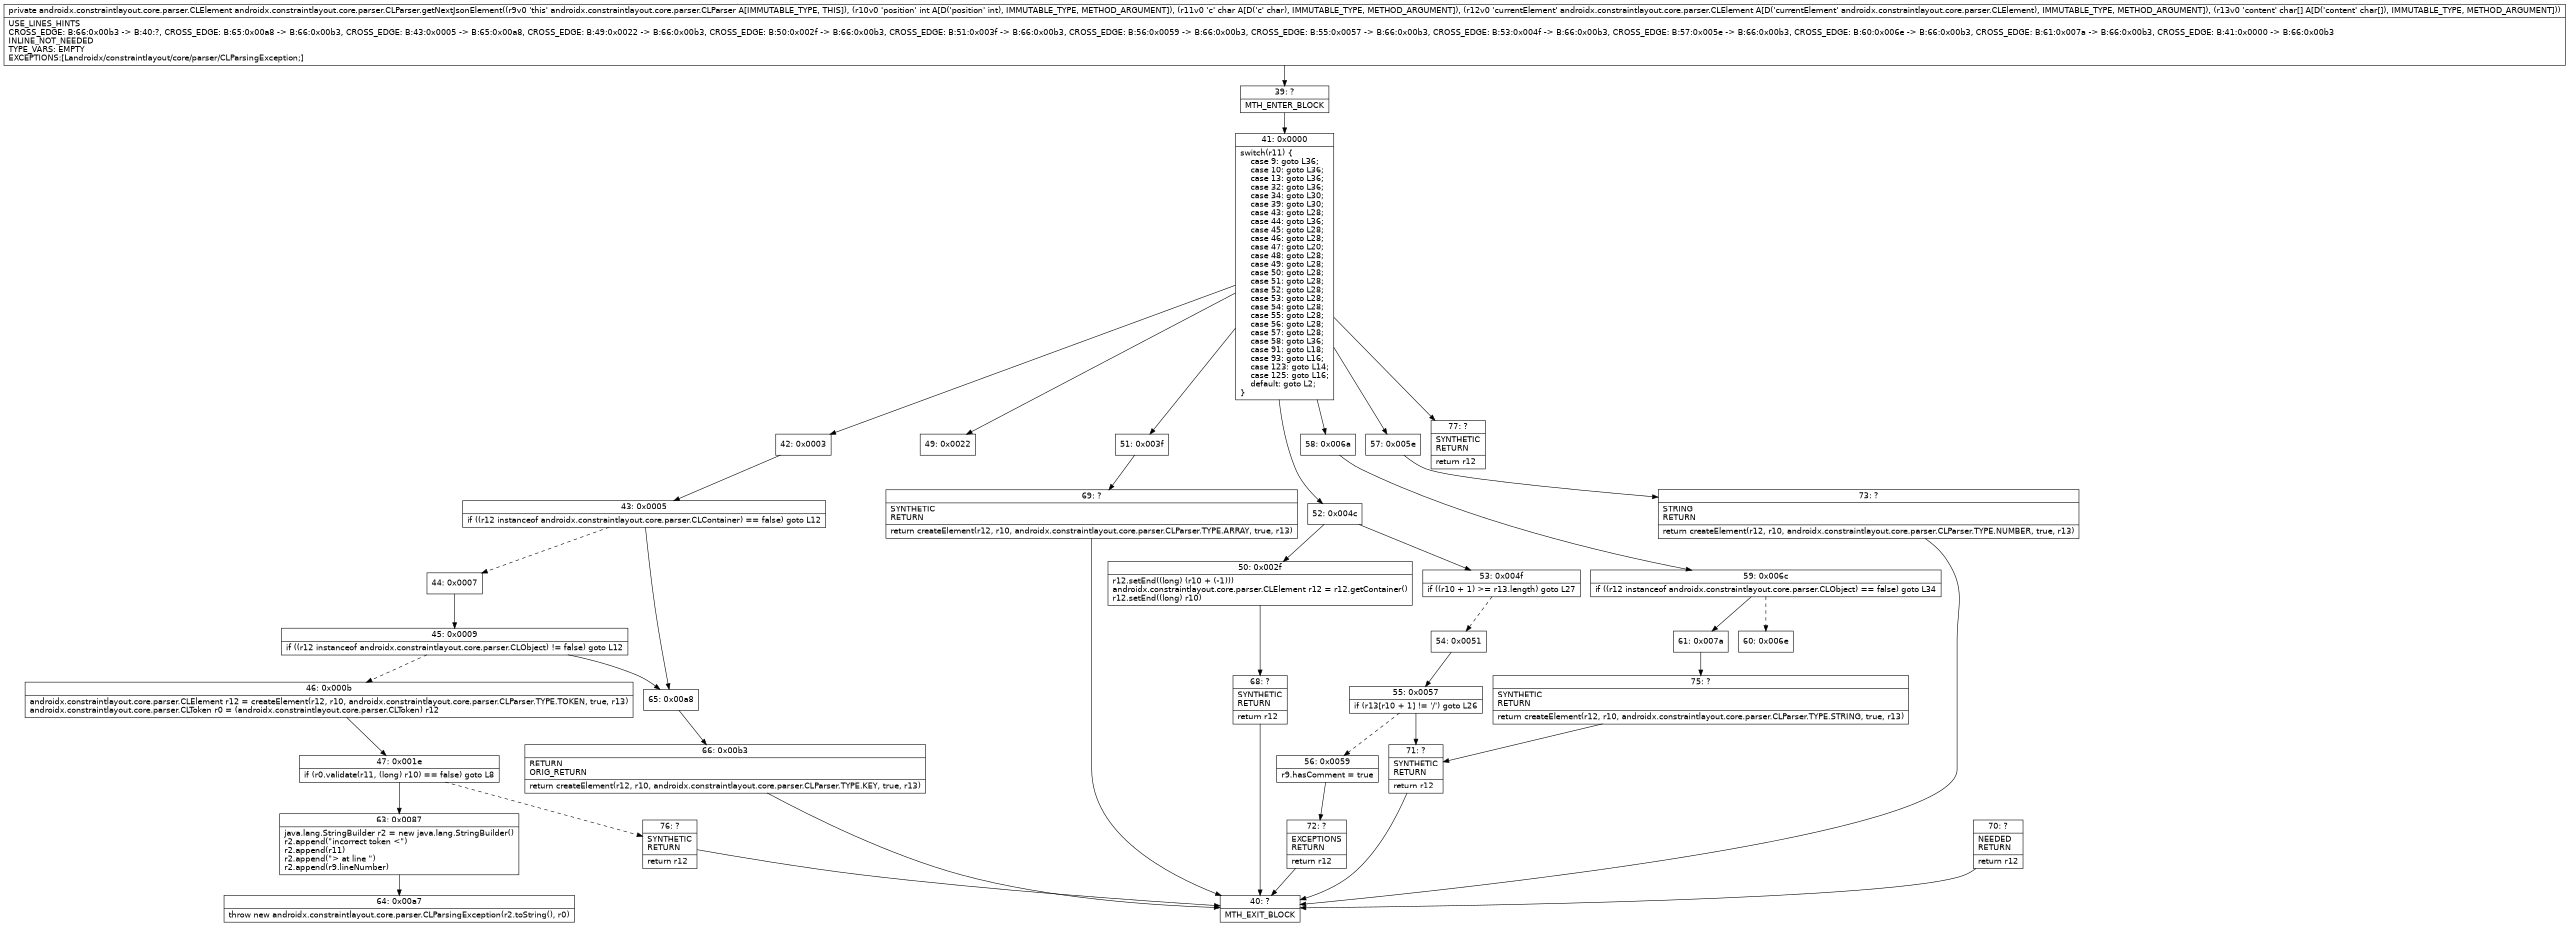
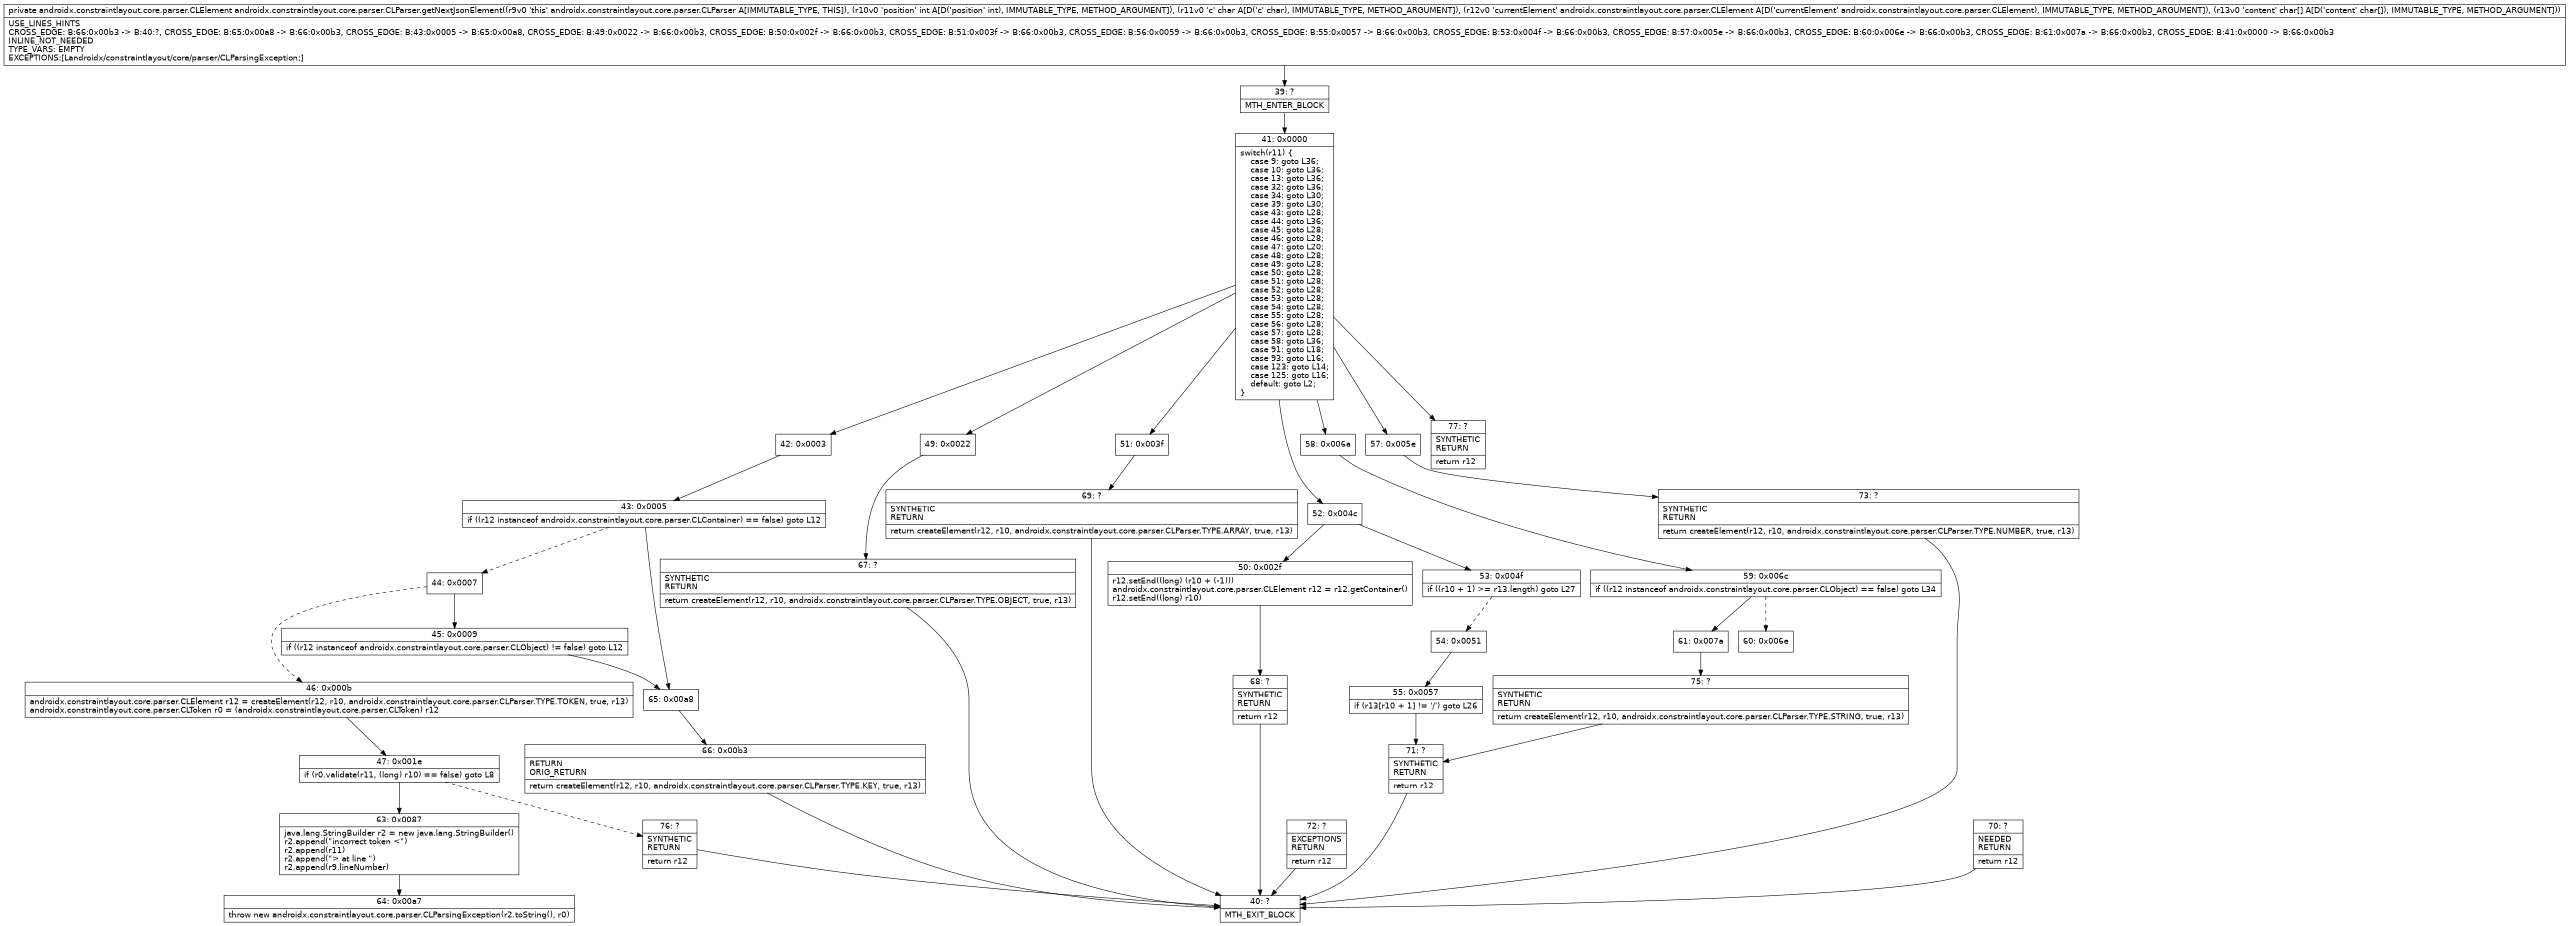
node "73: ?": text "STRING" -> "SYNTHETIC"
node "67: ?": added
edge "45: 0x0009" -> "46: 0x000b": now "44: 0x0007" -> "46: 0x000b"
node "56: 0x0059": removed
